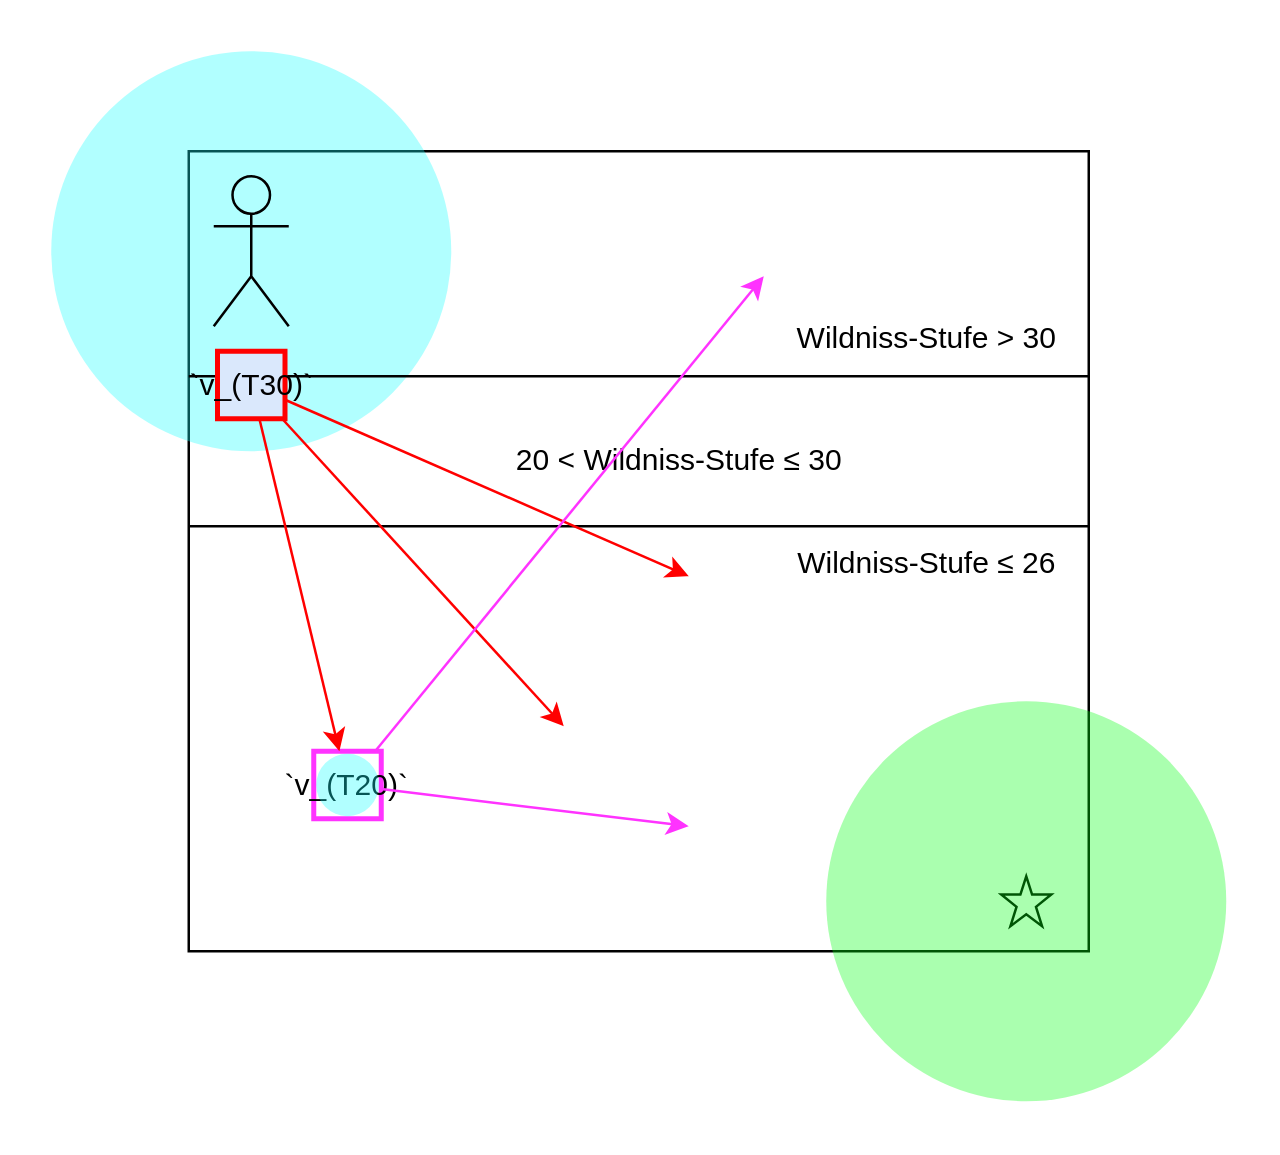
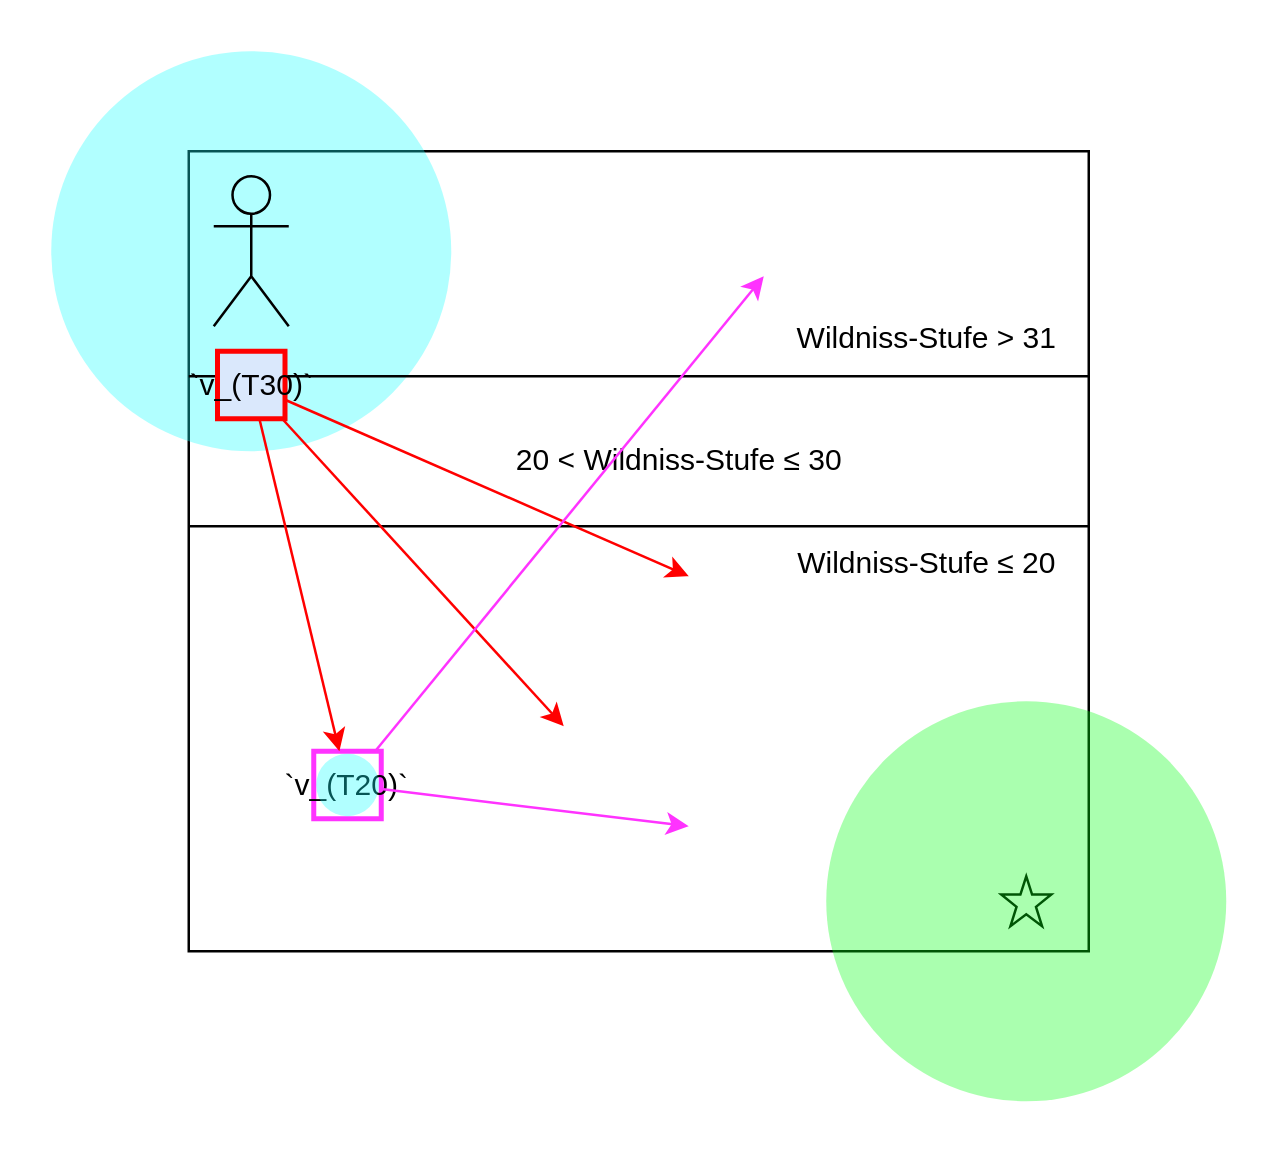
node "Wildniss-Stufe > 30": label "Wildniss-Stufe > 30" -> "Wildniss-Stufe > 31"
node "Wildniss-Stufe ≤ 26": label "Wildniss-Stufe ≤ 26" -> "Wildniss-Stufe ≤ 20"
